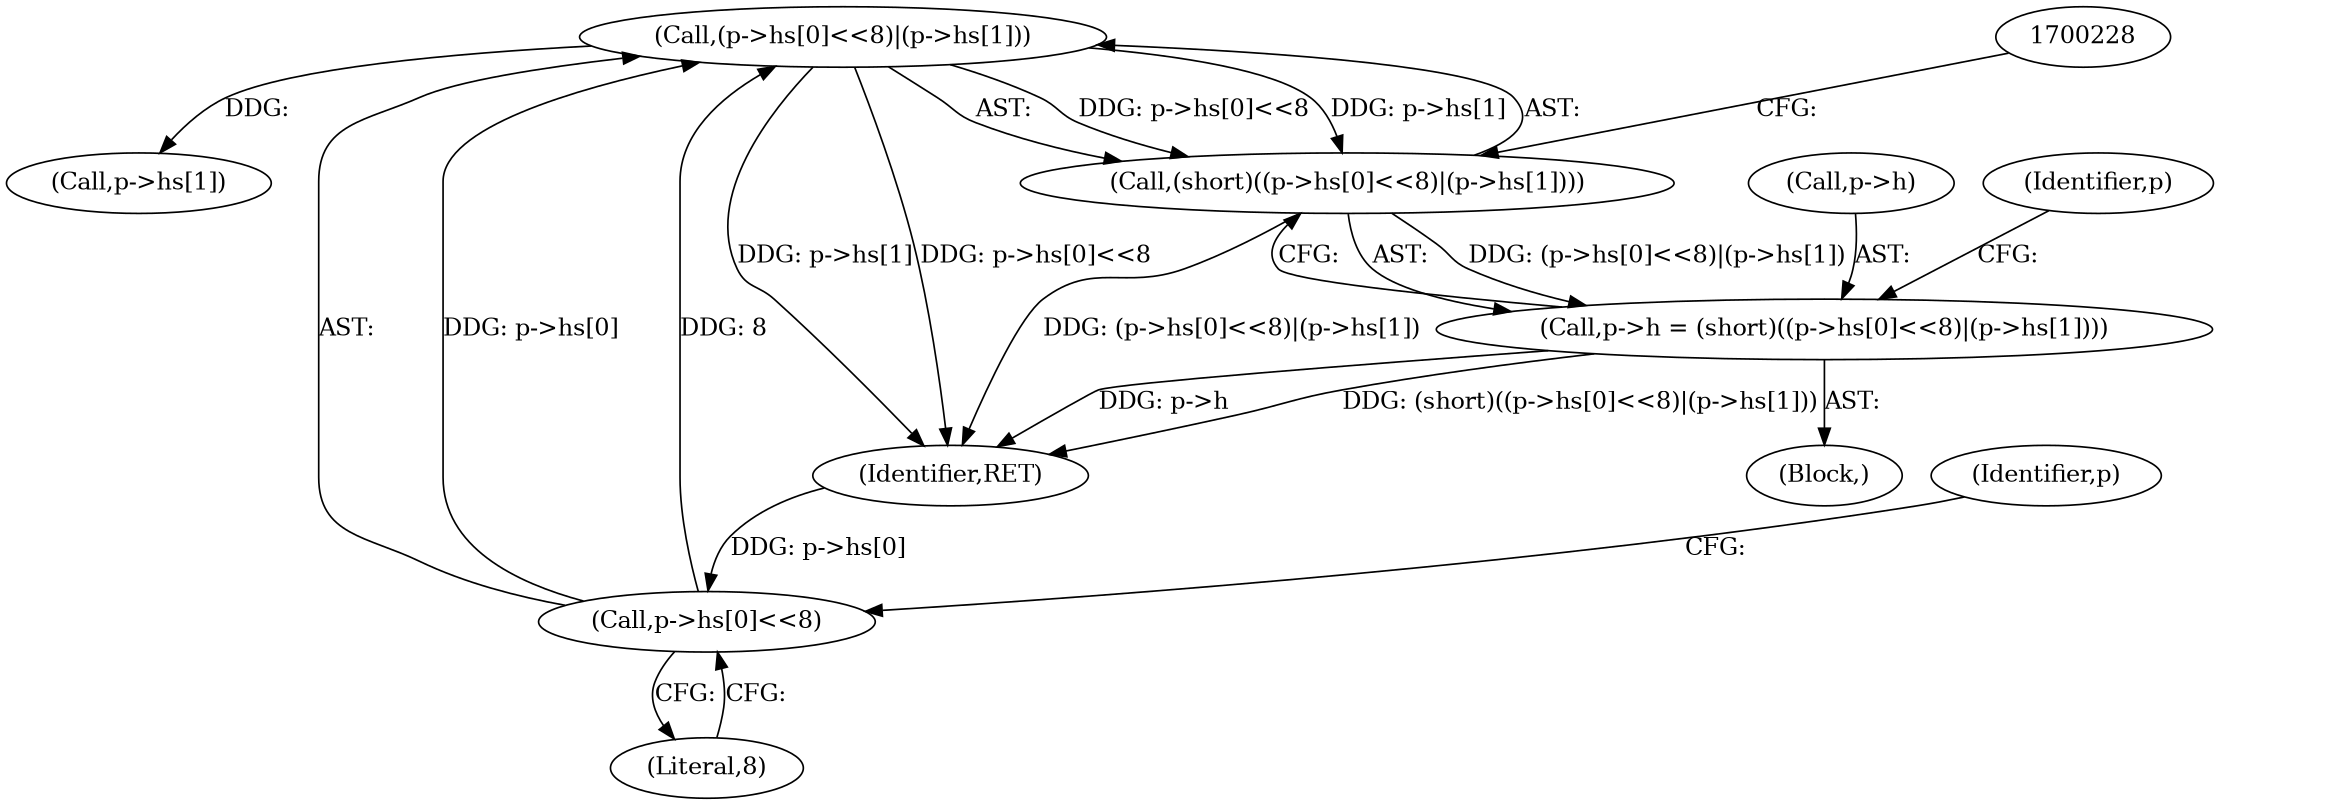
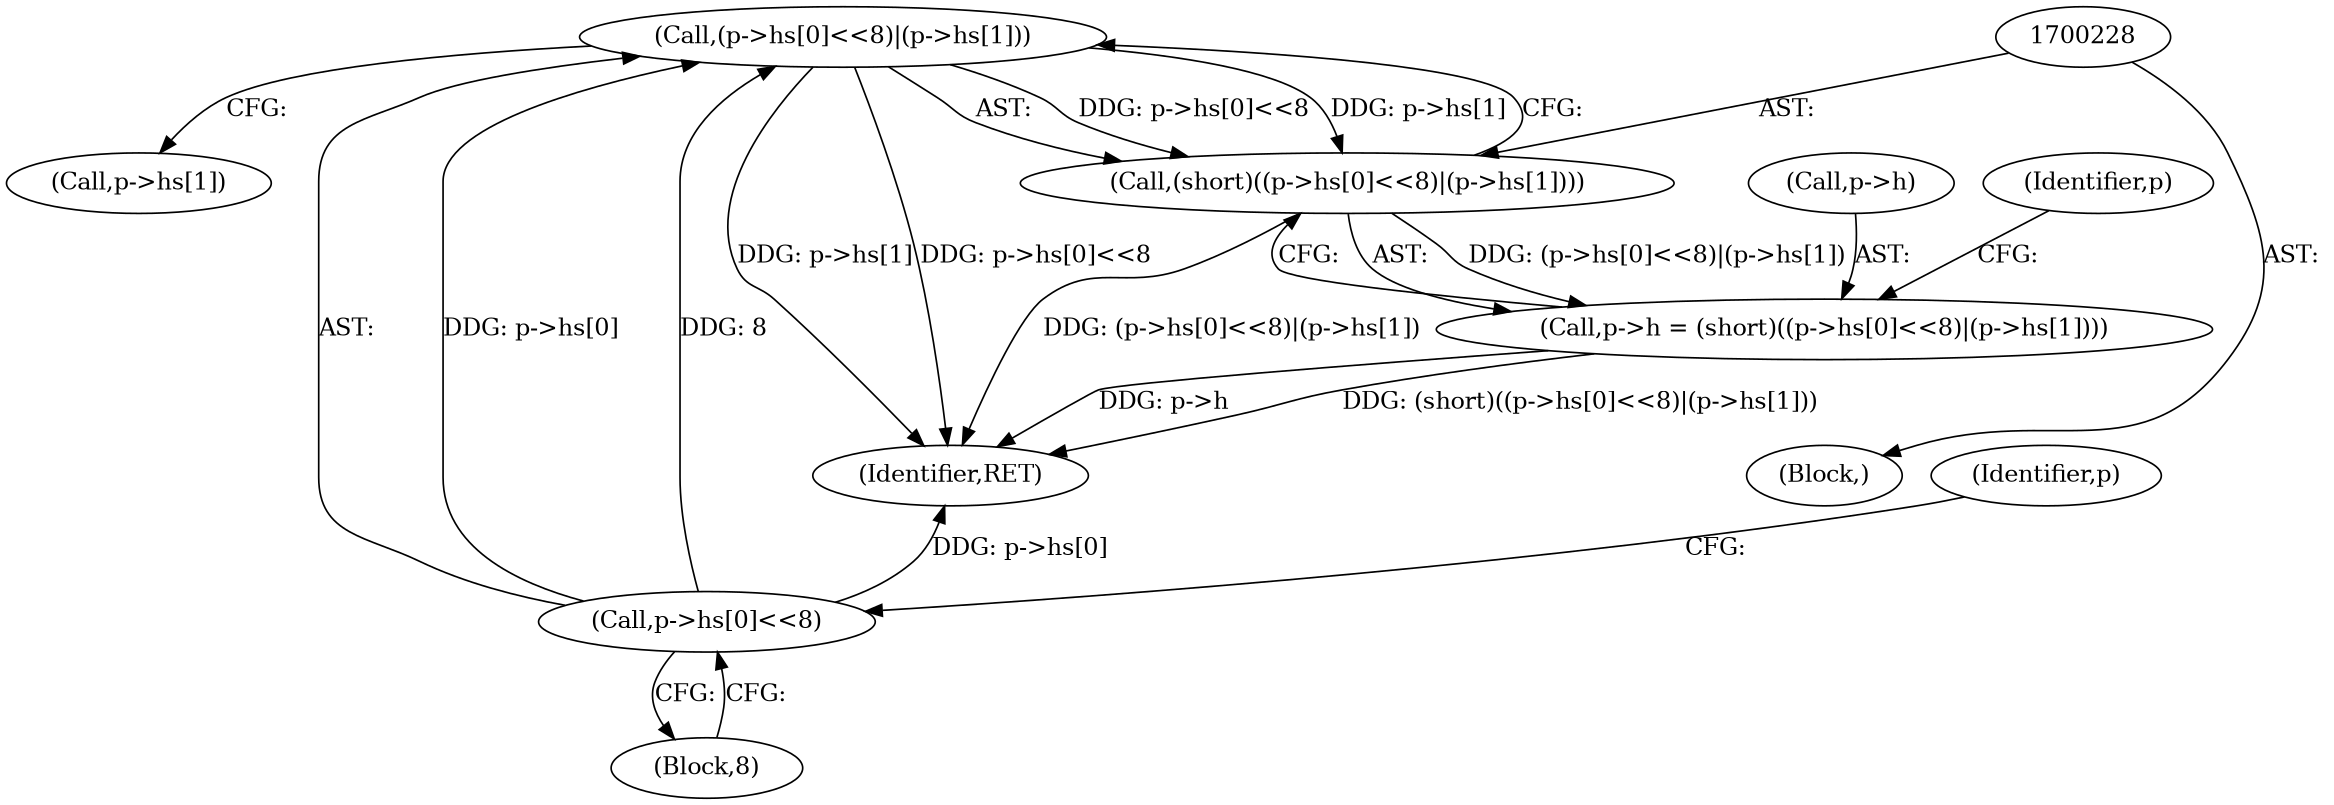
edge "(Call,(p->hs[0]<<8)|(p->hs[1]))" -> "(Call,p->hs[1])": label "DDG: " -> "CFG: "
edge "(Call,(short)((p->hs[0]<<8)|(p->hs[1])))" -> "(Call,(p->hs[0]<<8)|(p->hs[1]))": label "AST: " -> "CFG: "
edge "1700228" -> "(Call,(short)((p->hs[0]<<8)|(p->hs[1])))": label "CFG: " -> "AST: "
edge "(Call,p->h = (short)((p->hs[0]<<8)|(p->hs[1])))" -> "(Block,)": now "1700228" -> "(Block,)"
edge "(Identifier,RET)" -> "(Call,p->hs[0]<<8)": reversed
node "(Literal,8)": label "(Literal,8)" -> "(Block,8)"
